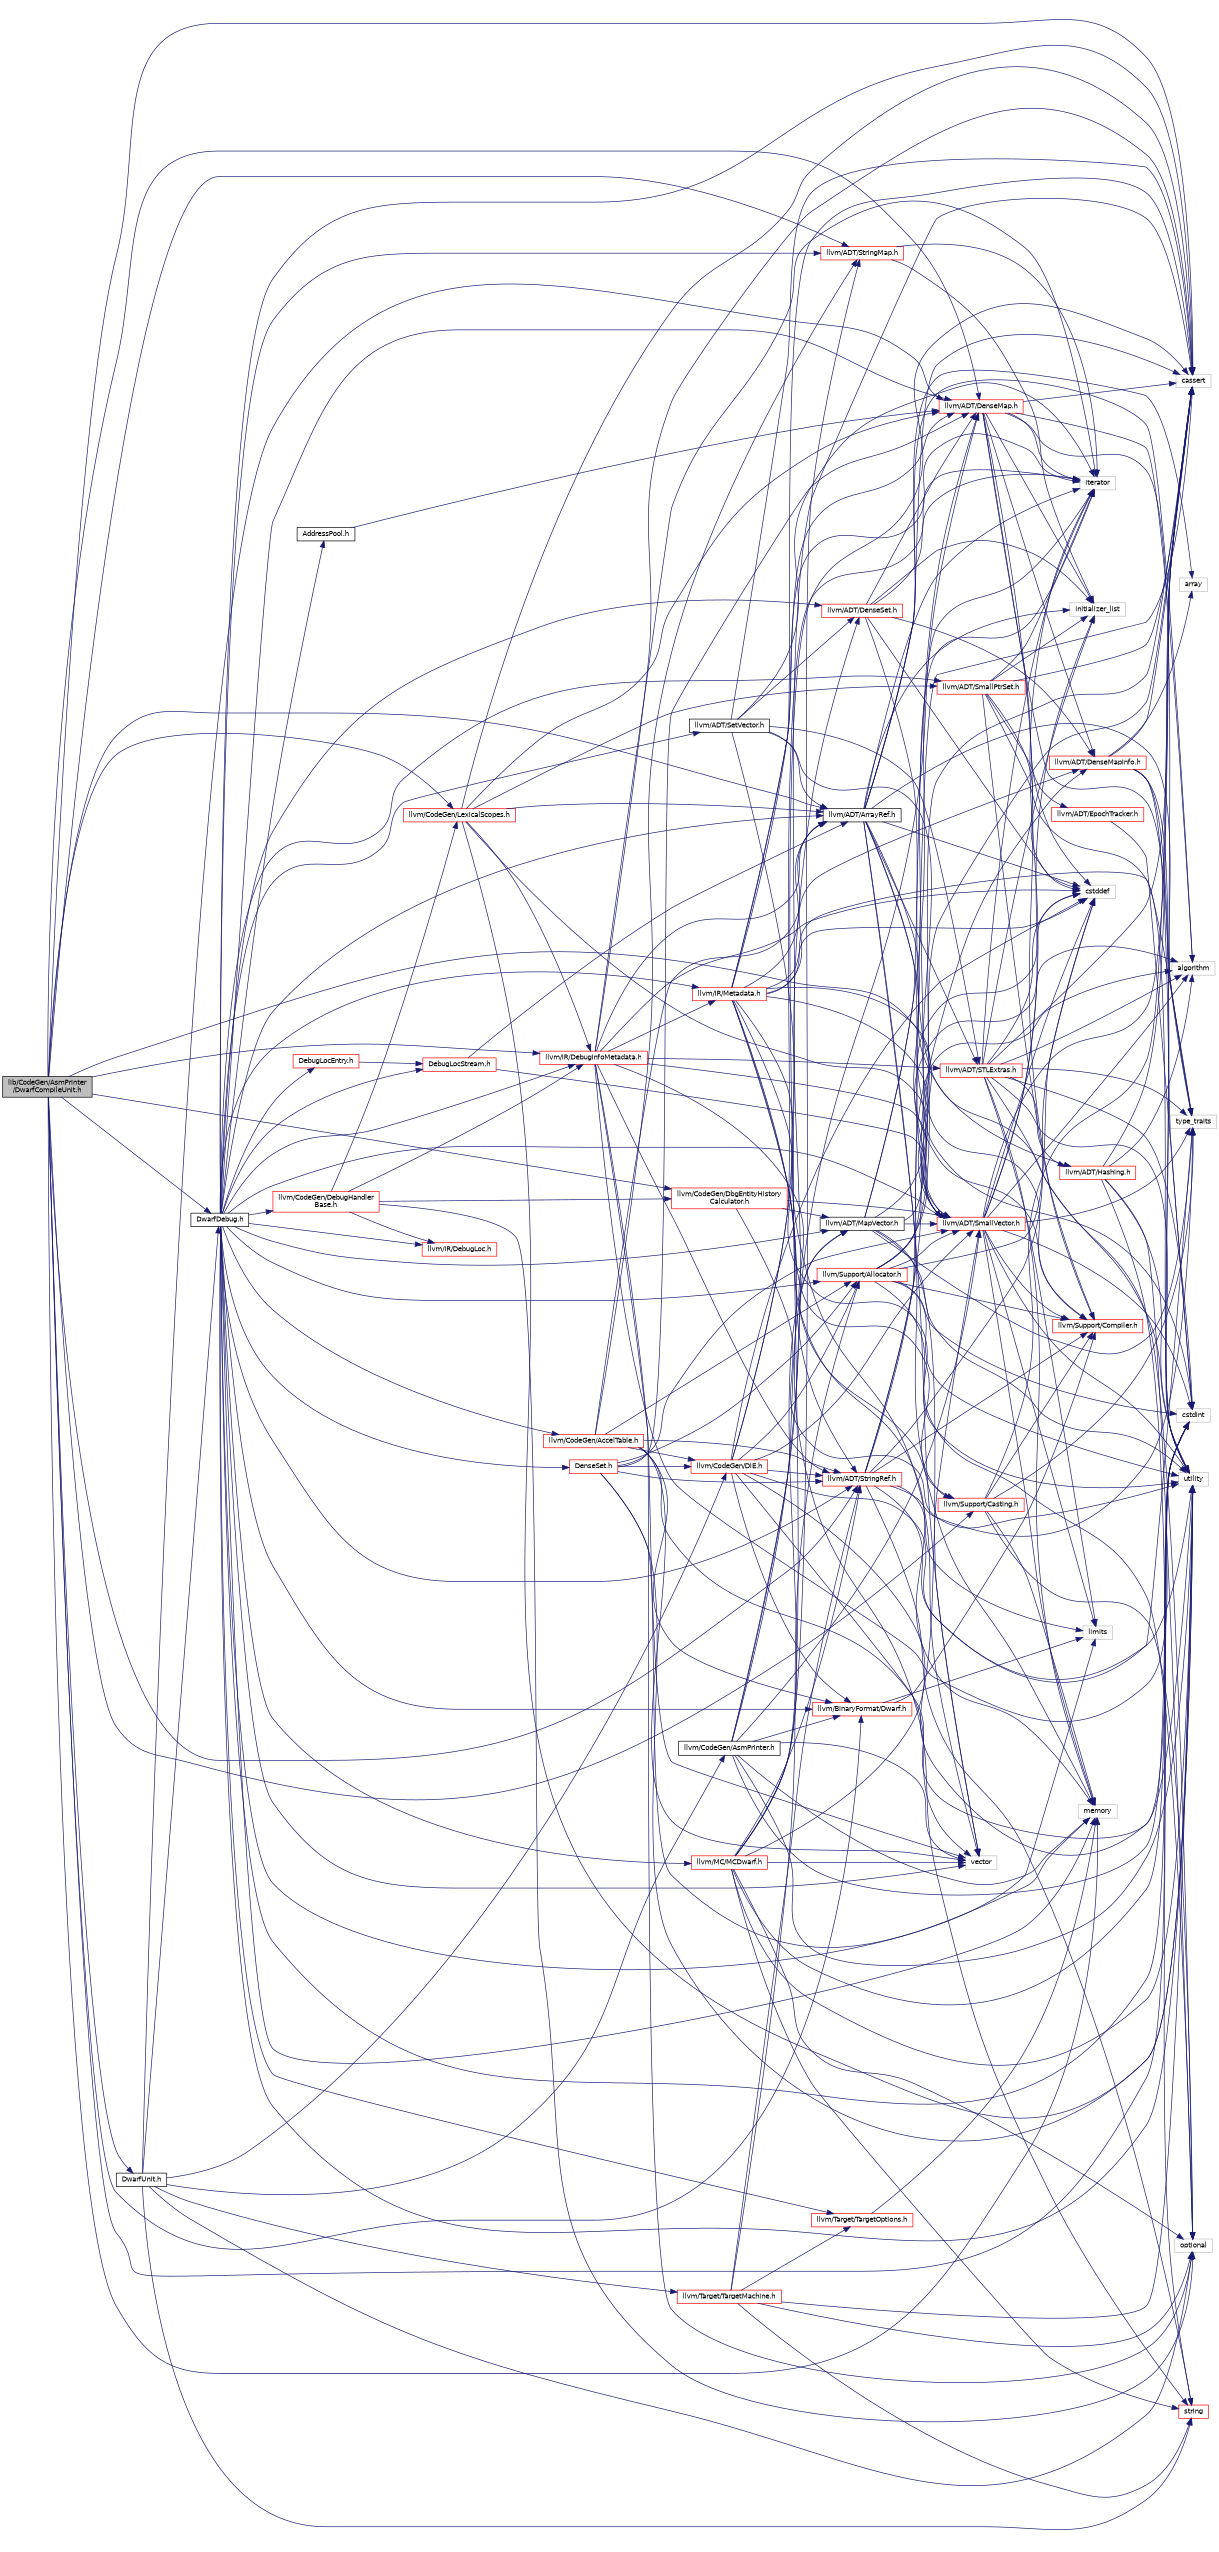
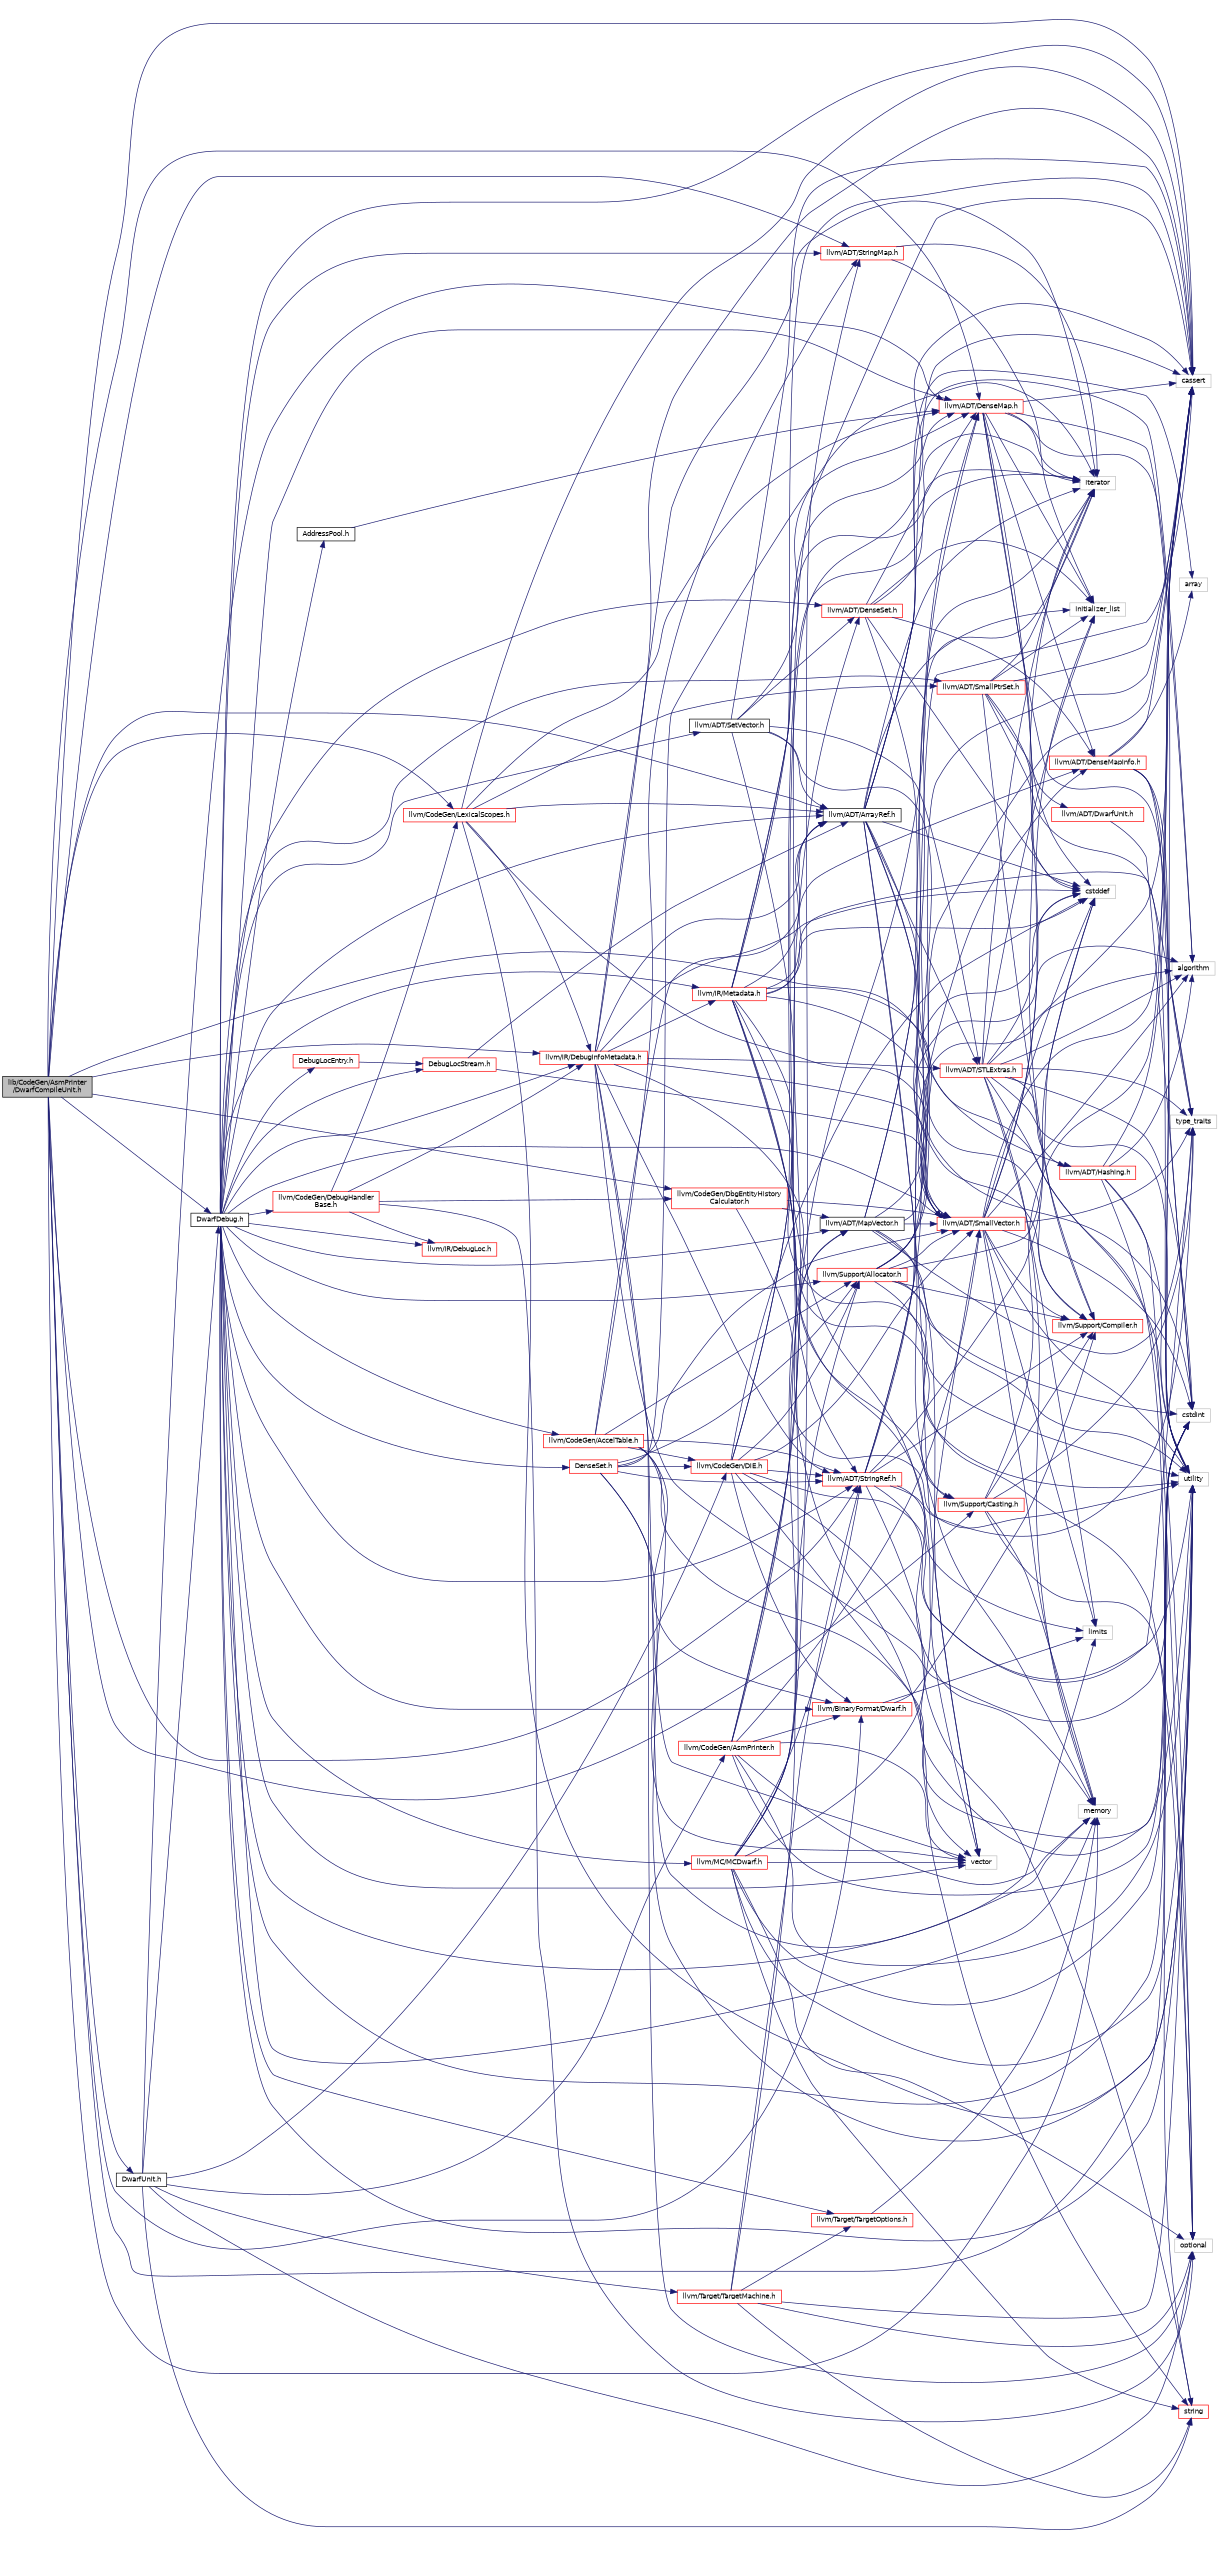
edge "llvm/ADT/ArrayRef.h" -> "type_traits": removed
node "llvm/ADT/EpochTracker.h": label "llvm/ADT/EpochTracker.h" -> "llvm/ADT/DwarfUnit.h"
node "llvm/CodeGen/AsmPrinter.h": color black -> red
